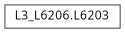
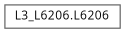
node "L3_L6206.L6203": label "L3_L6206.L6203" -> "L3_L6206.L6206"
